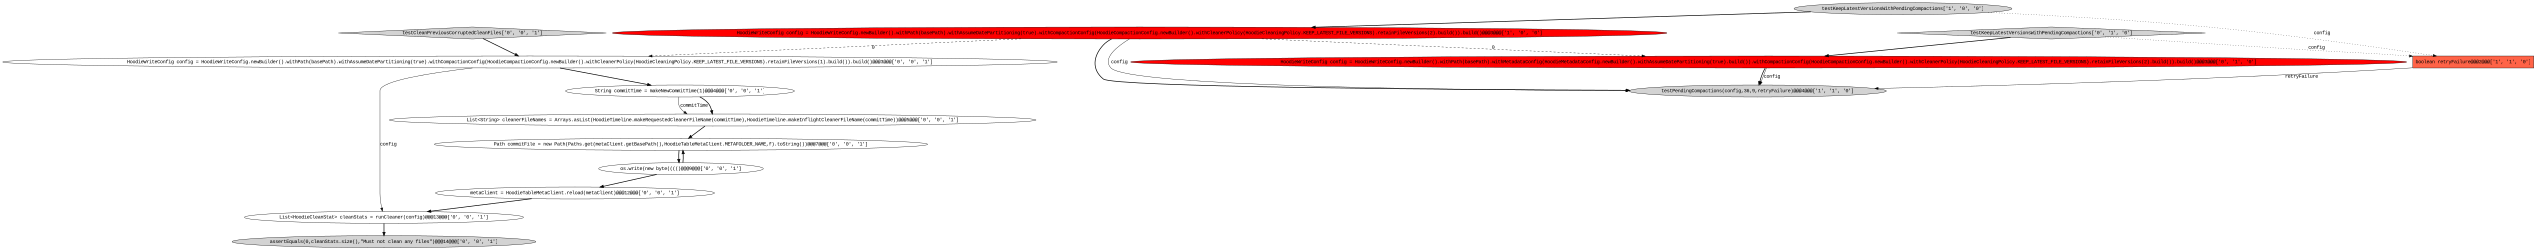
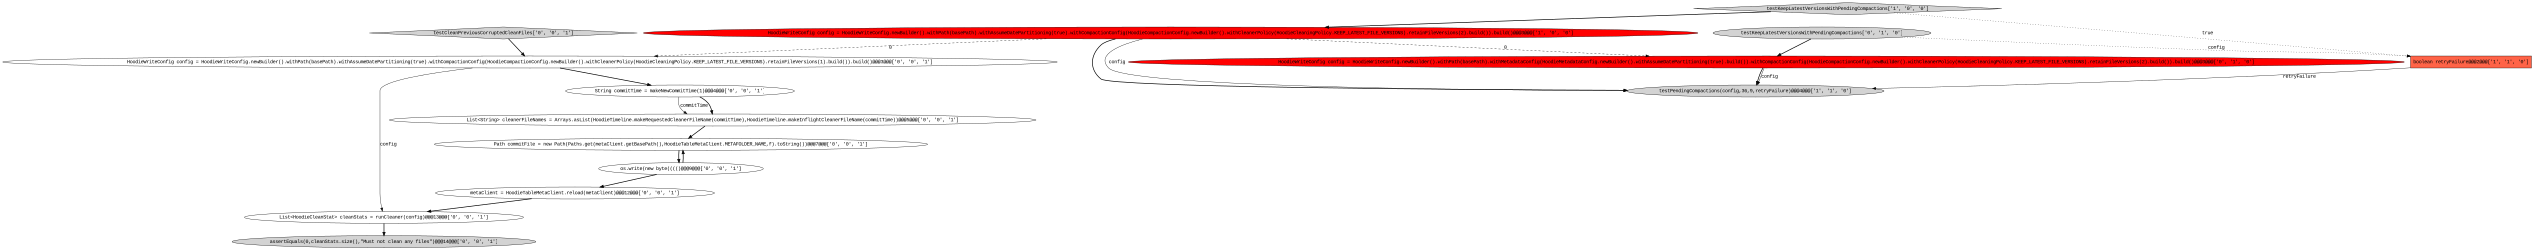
node "testKeepLatestVersionsWithPendingCompactions['1', '0', '0']": shape ellipse -> diamond
node "testKeepLatestVersionsWithPendingCompactions['0', '1', '0']": shape diamond -> ellipse
edge "testKeepLatestVersionsWithPendingCompactions['1', '0', '0']" -> "boolean retryFailure@@@2@@@['1', '1', '0']": label "config" -> "true"
